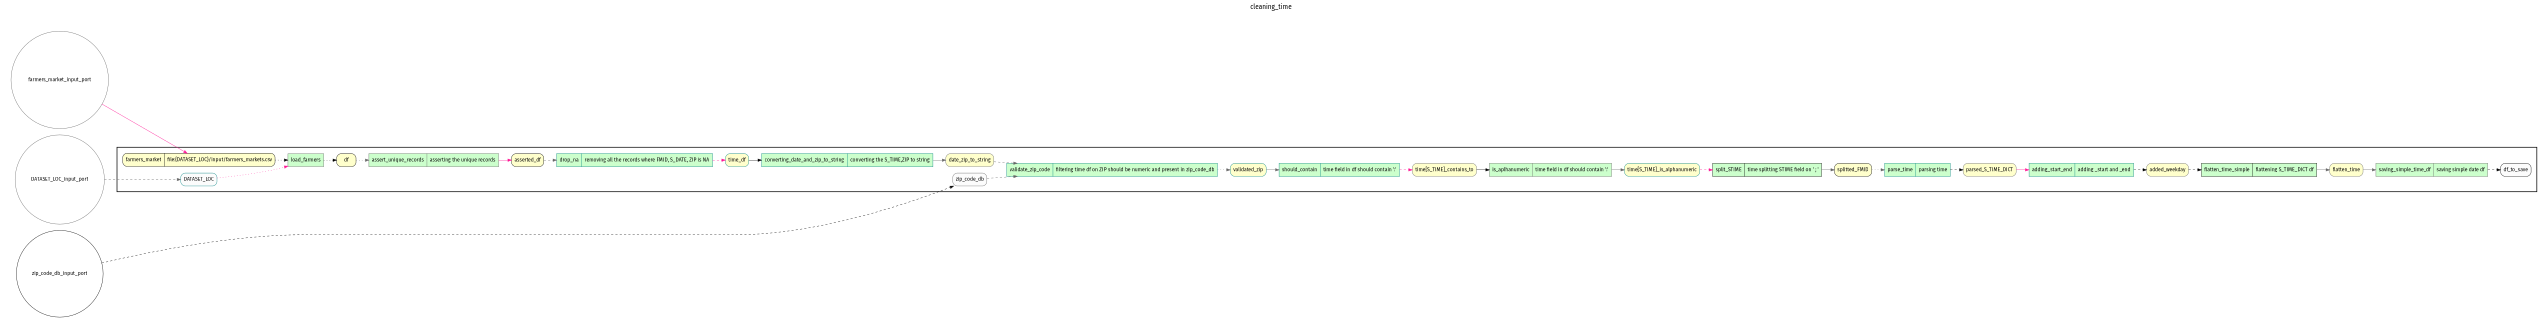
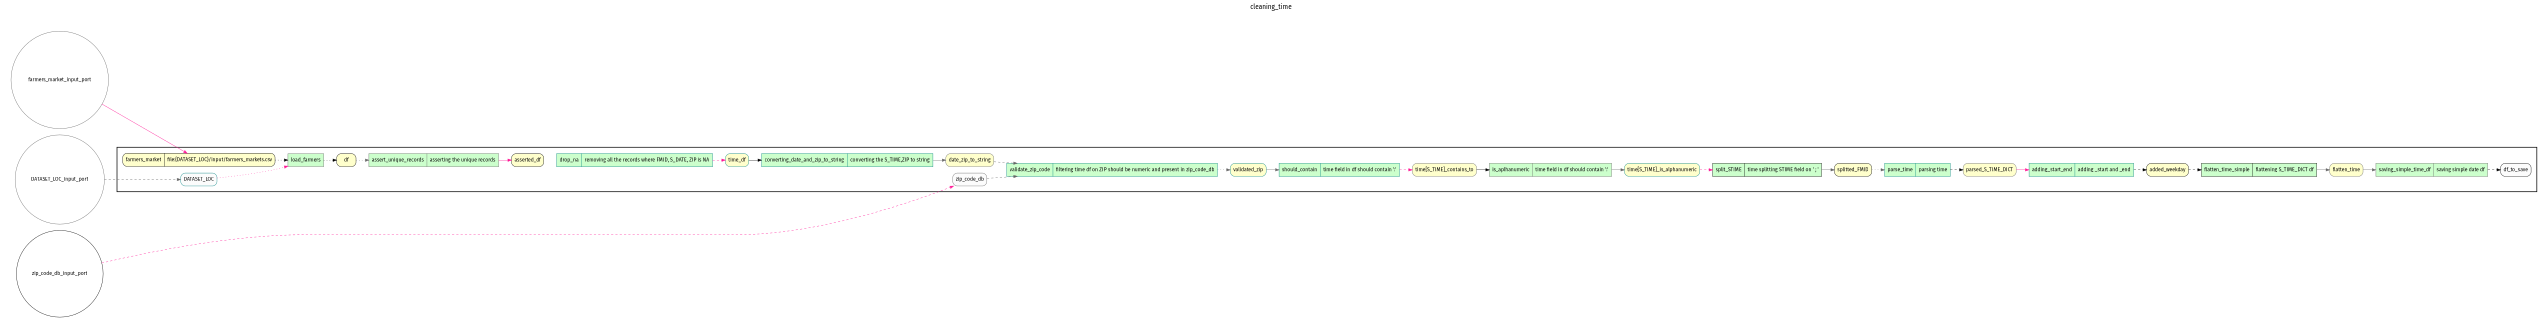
edge "asserted_df" -> "drop_na": removed
node "added_weekday": color gray40 -> black
edge "zip_code_db_input_port" -> "zip_code_db": color black -> deeppink
